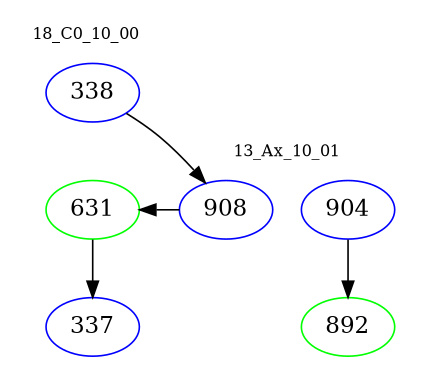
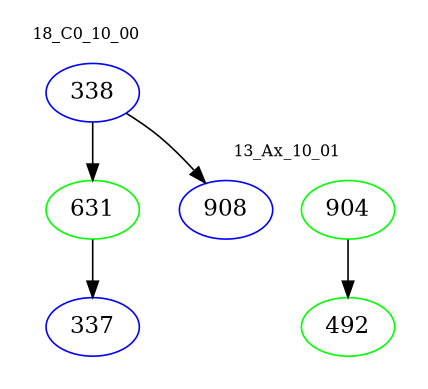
edge "908" -> "631": now "338" -> "631"
node "904": color blue -> green
node "892": label "892" -> "492"
